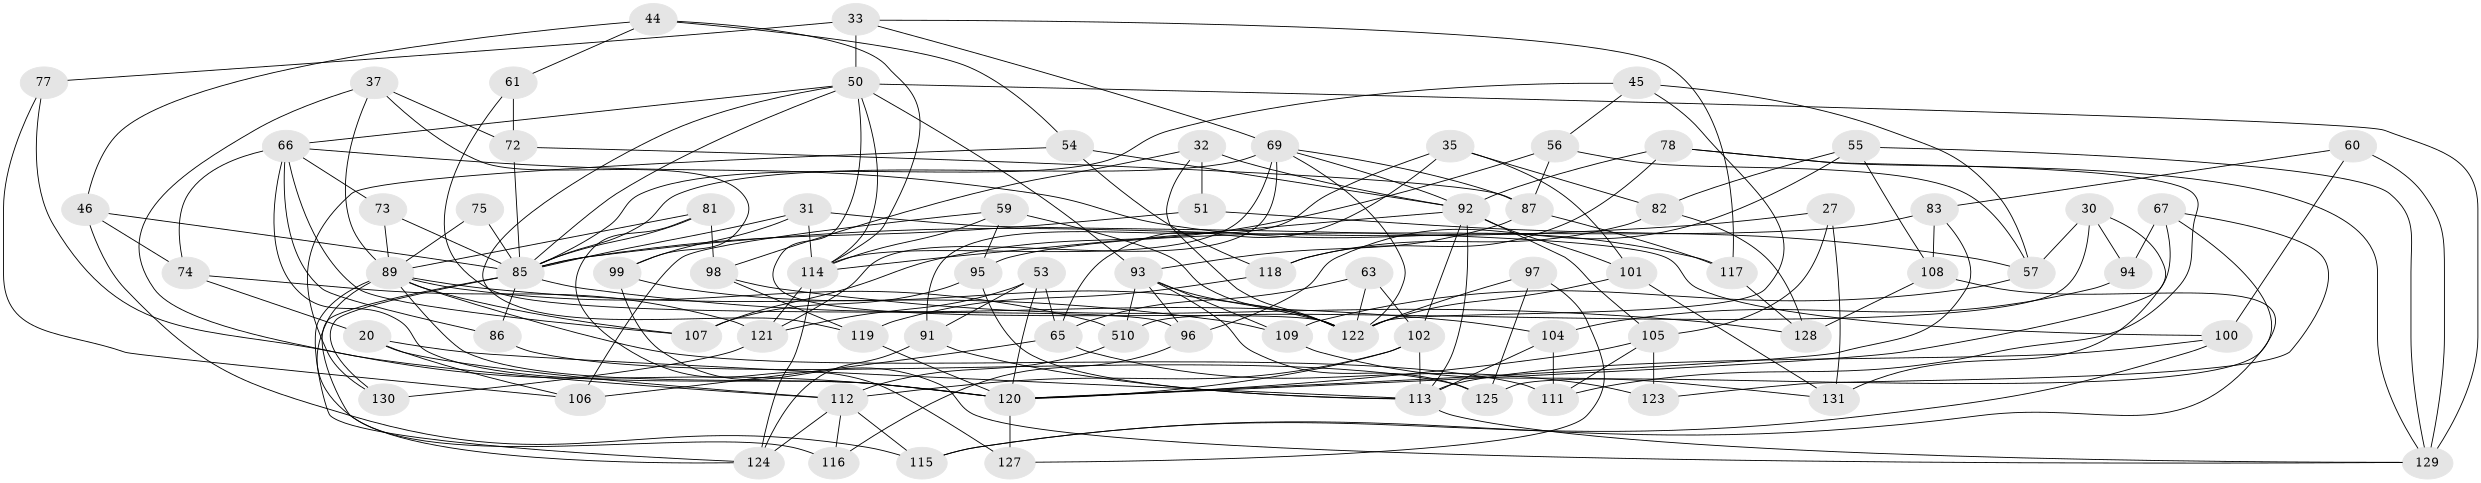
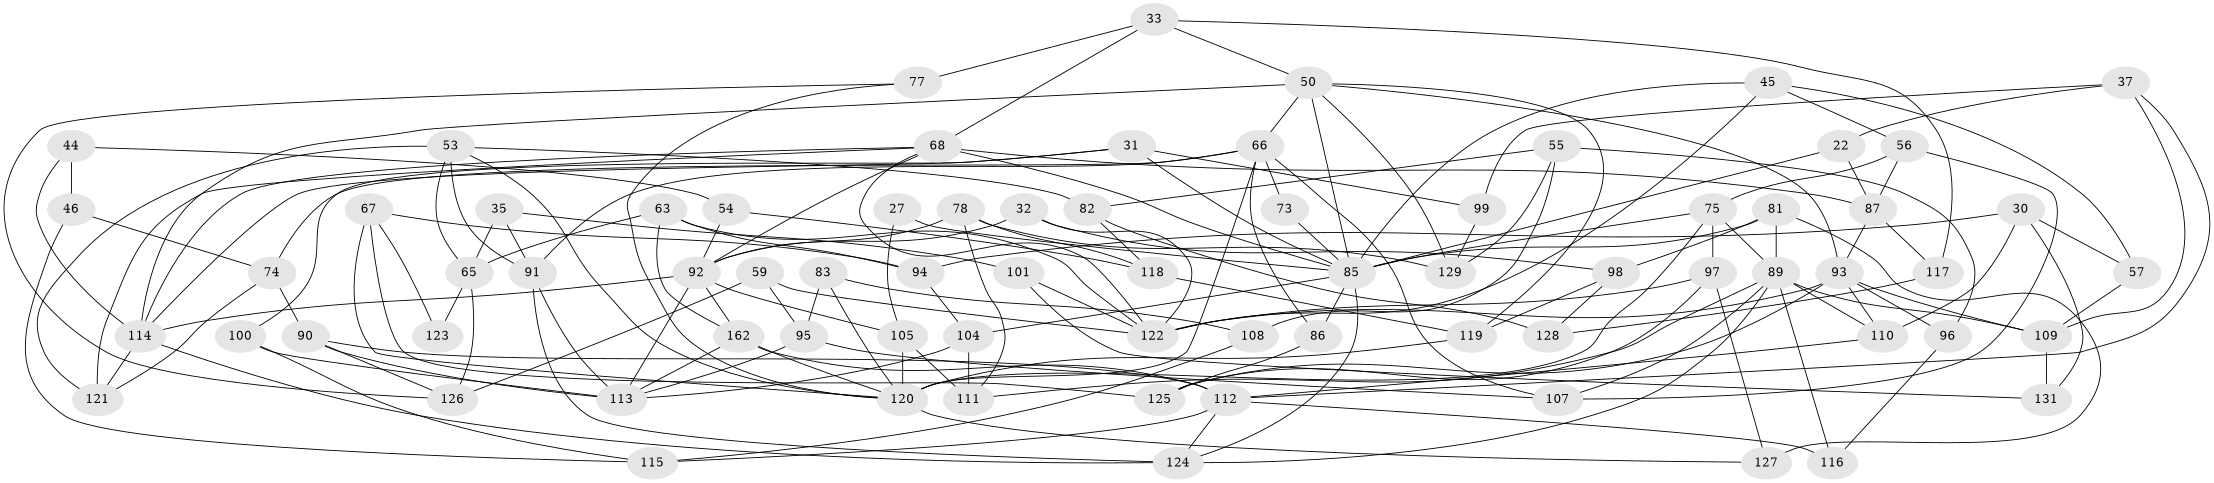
node "61": removed
node "72": label "72" -> "22"
node "69": label "69" -> "68"
node "60": removed
edge "56" -- "57": now "56" -- "75"
edge "37" -- "89": now "37" -- "109"
edge "35" -- "82": now "53" -- "82"
edge "66" -- "117": now "66" -- "91"
node "51": removed
edge "46" -- "85": removed
edge "73" -- "89": removed
edge "59" -- "114": removed
edge "75" -- "97": added
edge "63" -- "94": added
edge "92" -- "101": removed
edge "50" -- "122": removed
edge "99" -- "122": removed
edge "27" -- "131": removed
edge "108" -- "128": removed
node "20": label "20" -> "90"
node "510": label "510" -> "110"
node "102": label "102" -> "162"
edge "105" -- "123": removed
edge "89" -- "120": now "75" -- "120"
node "130": removed
node "106": label "106" -> "126"
edge "113" -- "129": removed
